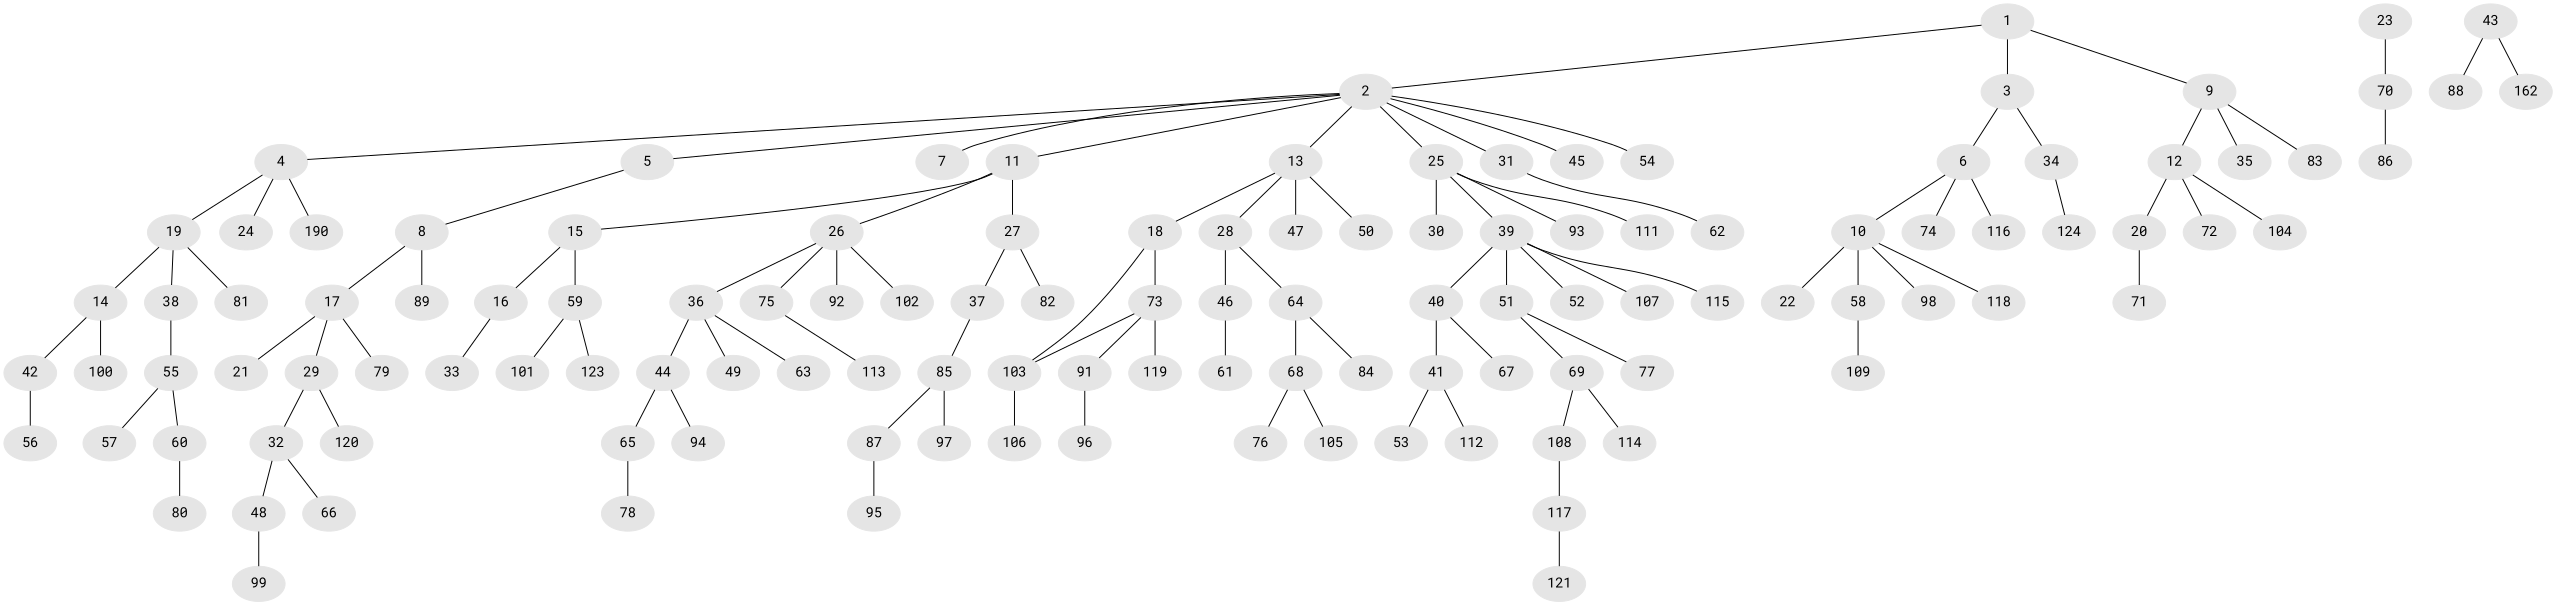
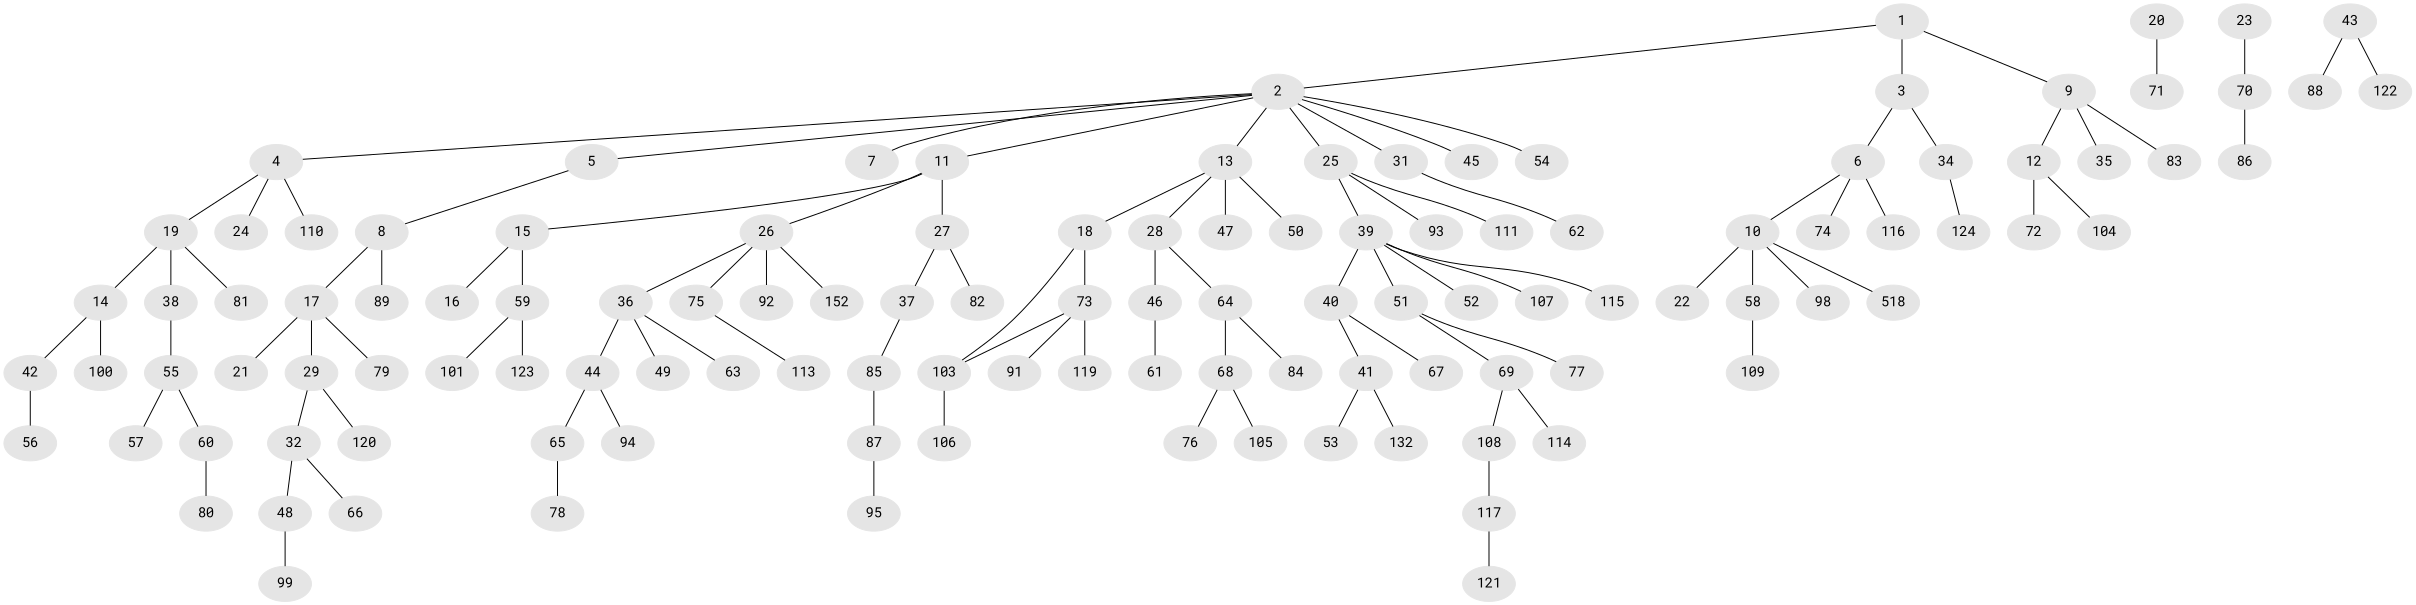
node "162": label "162" -> "122"
edge "12" -- "20": removed
node "190": label "190" -> "110"
node "30": removed
node "102": label "102" -> "152"
node "118": label "118" -> "518"
node "33": removed
node "97": removed
node "96": removed
node "112": label "112" -> "132"
